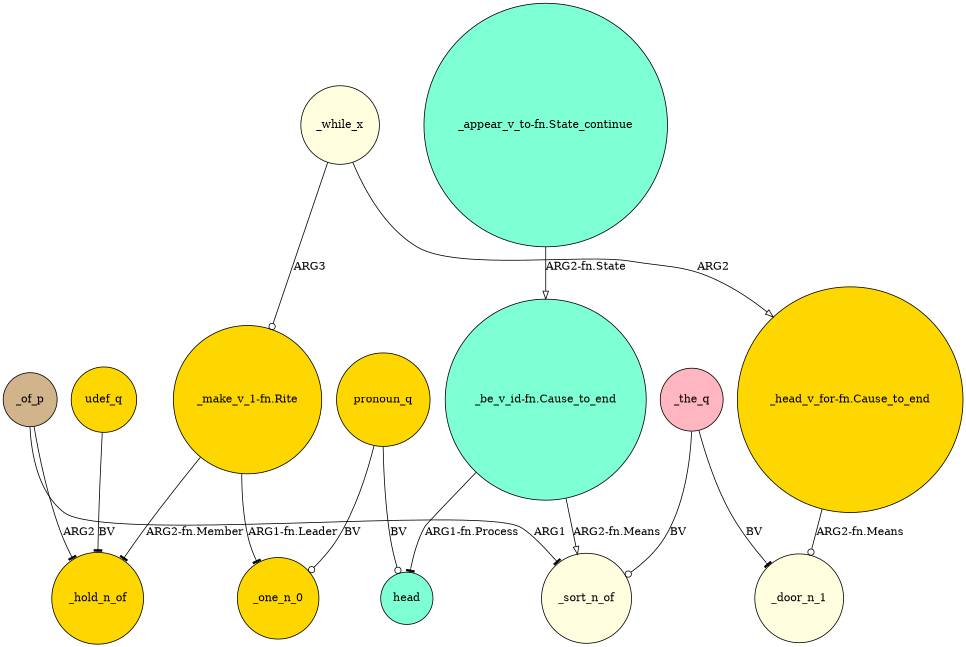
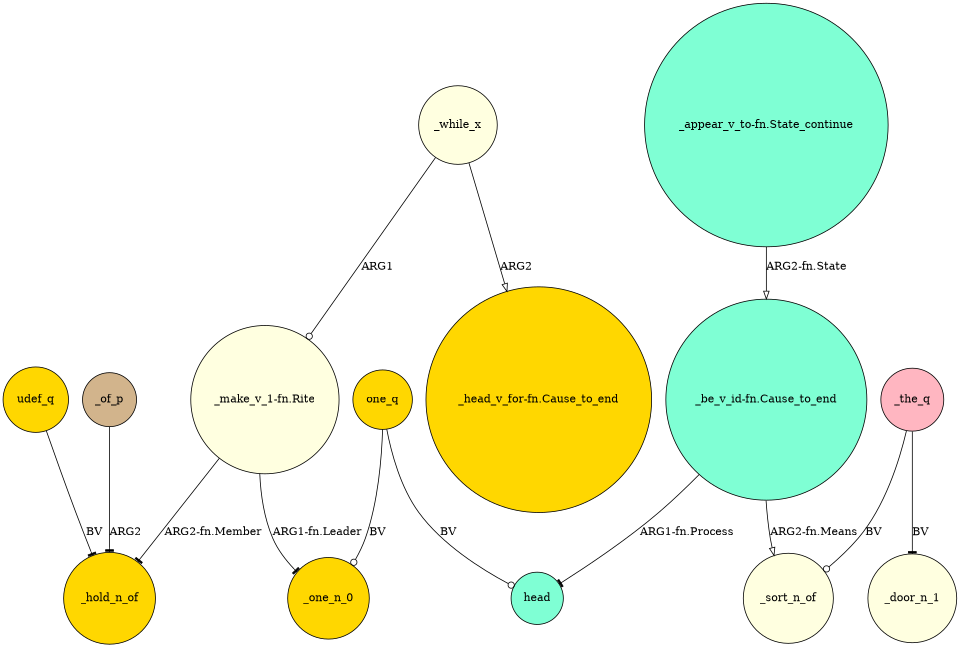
edge "_while_x" -> "_make_v_1-fn.Rite": label "ARG3" -> "ARG1"
node "_make_v_1-fn.Rite": fillcolor gold -> lightyellow
node "pronoun_q": label "pronoun_q" -> "one_q"
edge "_of_p" -> "_sort_n_of": removed, label "ARG1"
edge "_head_v_for-fn.Cause_to_end" -> "_door_n_1": removed, label "ARG2-fn.Means"
